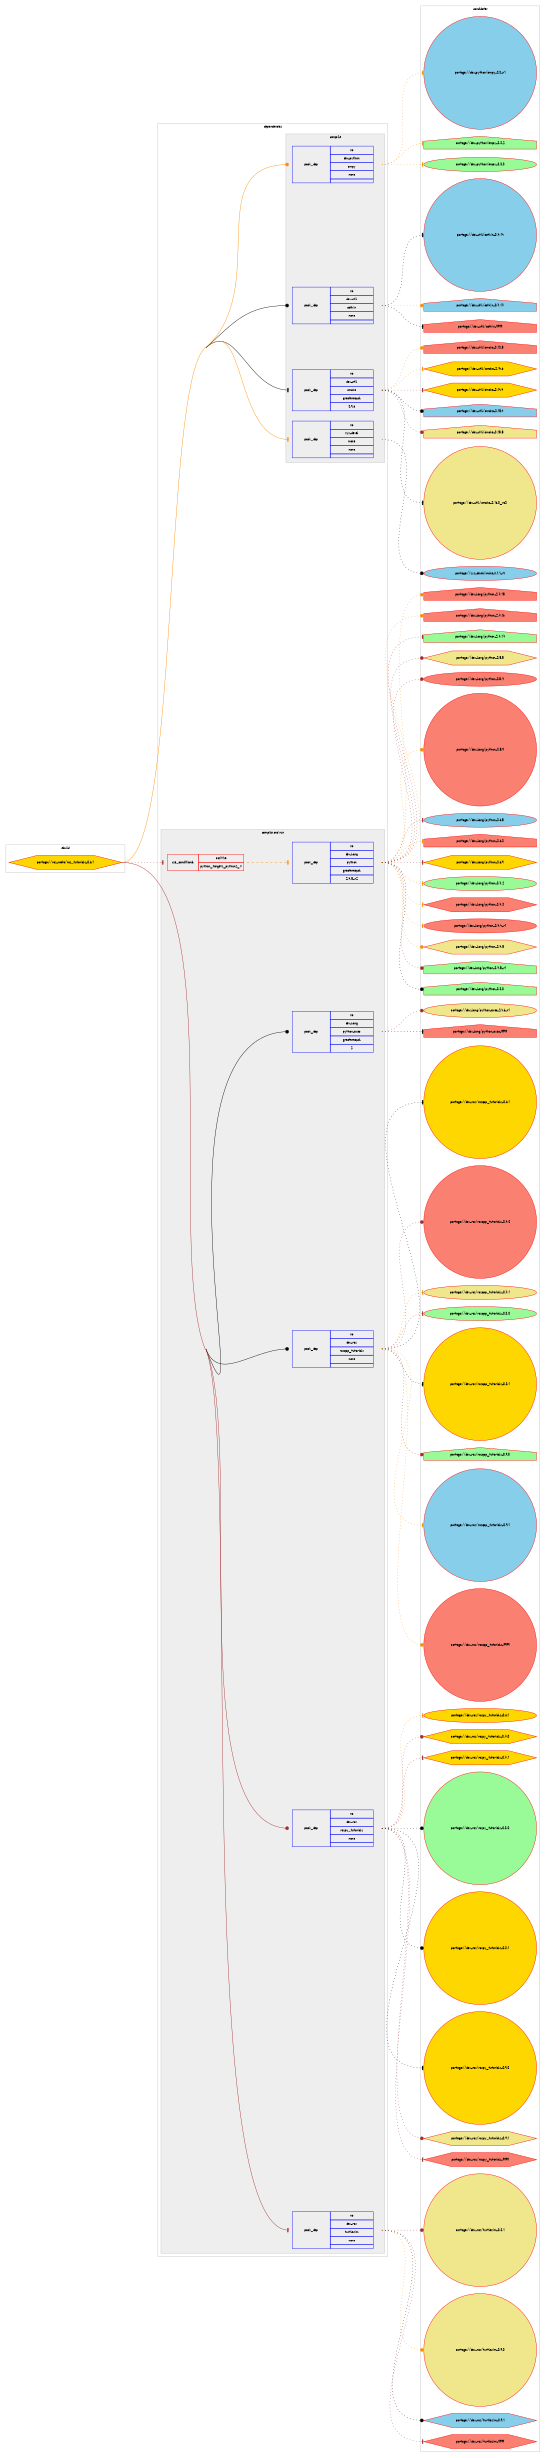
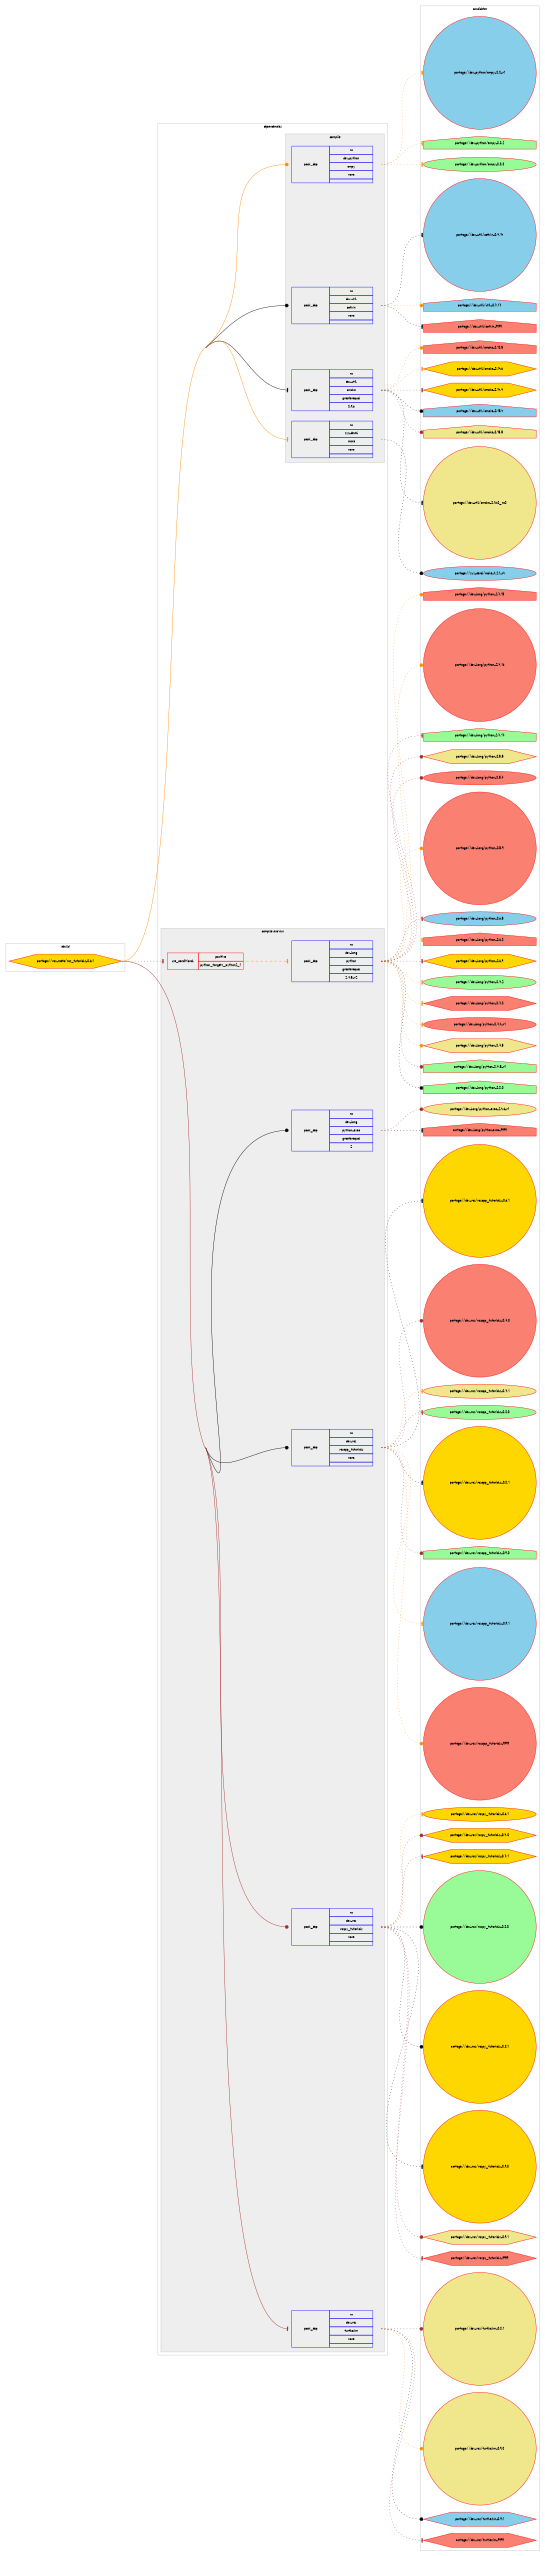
node "portage://dev-util/catkin-0.7.17": label "portage://dev-util/catkin-0.7.17" -> "portage://dev-util/util-0.7.17"
node "portage://sys-devel/make-4.1.1-r4": label "portage://sys-devel/make-4.1.1-r4" -> "portage://sys-devel/make-4.2.1-r4"
node "portage://dev-lang/python-2.7.16": shape house -> circle
node "use_conditional": text "python_targets_python2_7" -> "python_targets_python2_1"
